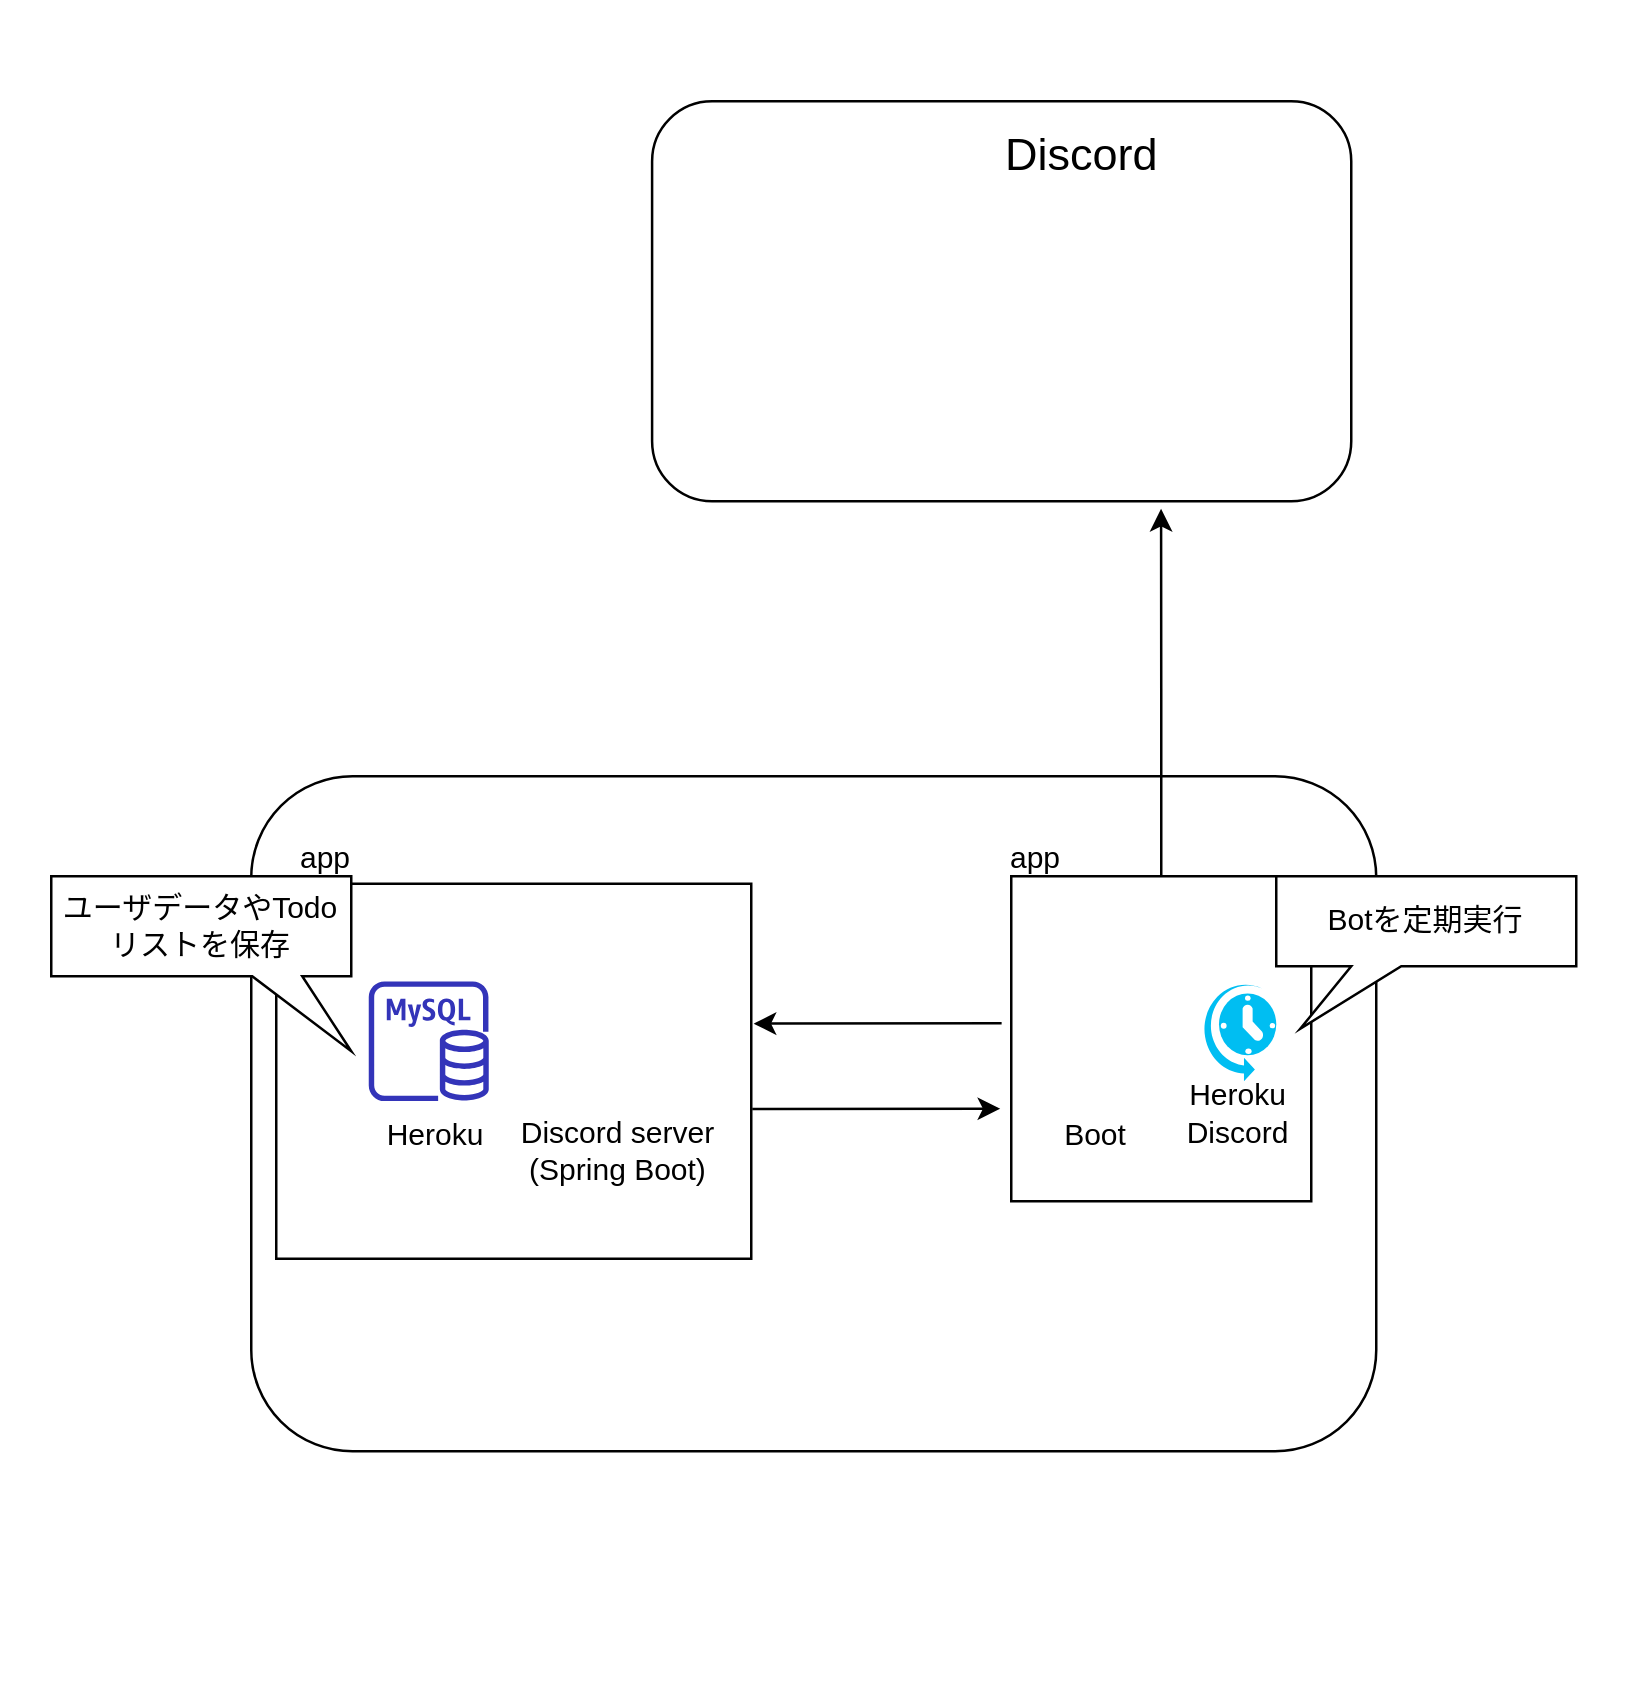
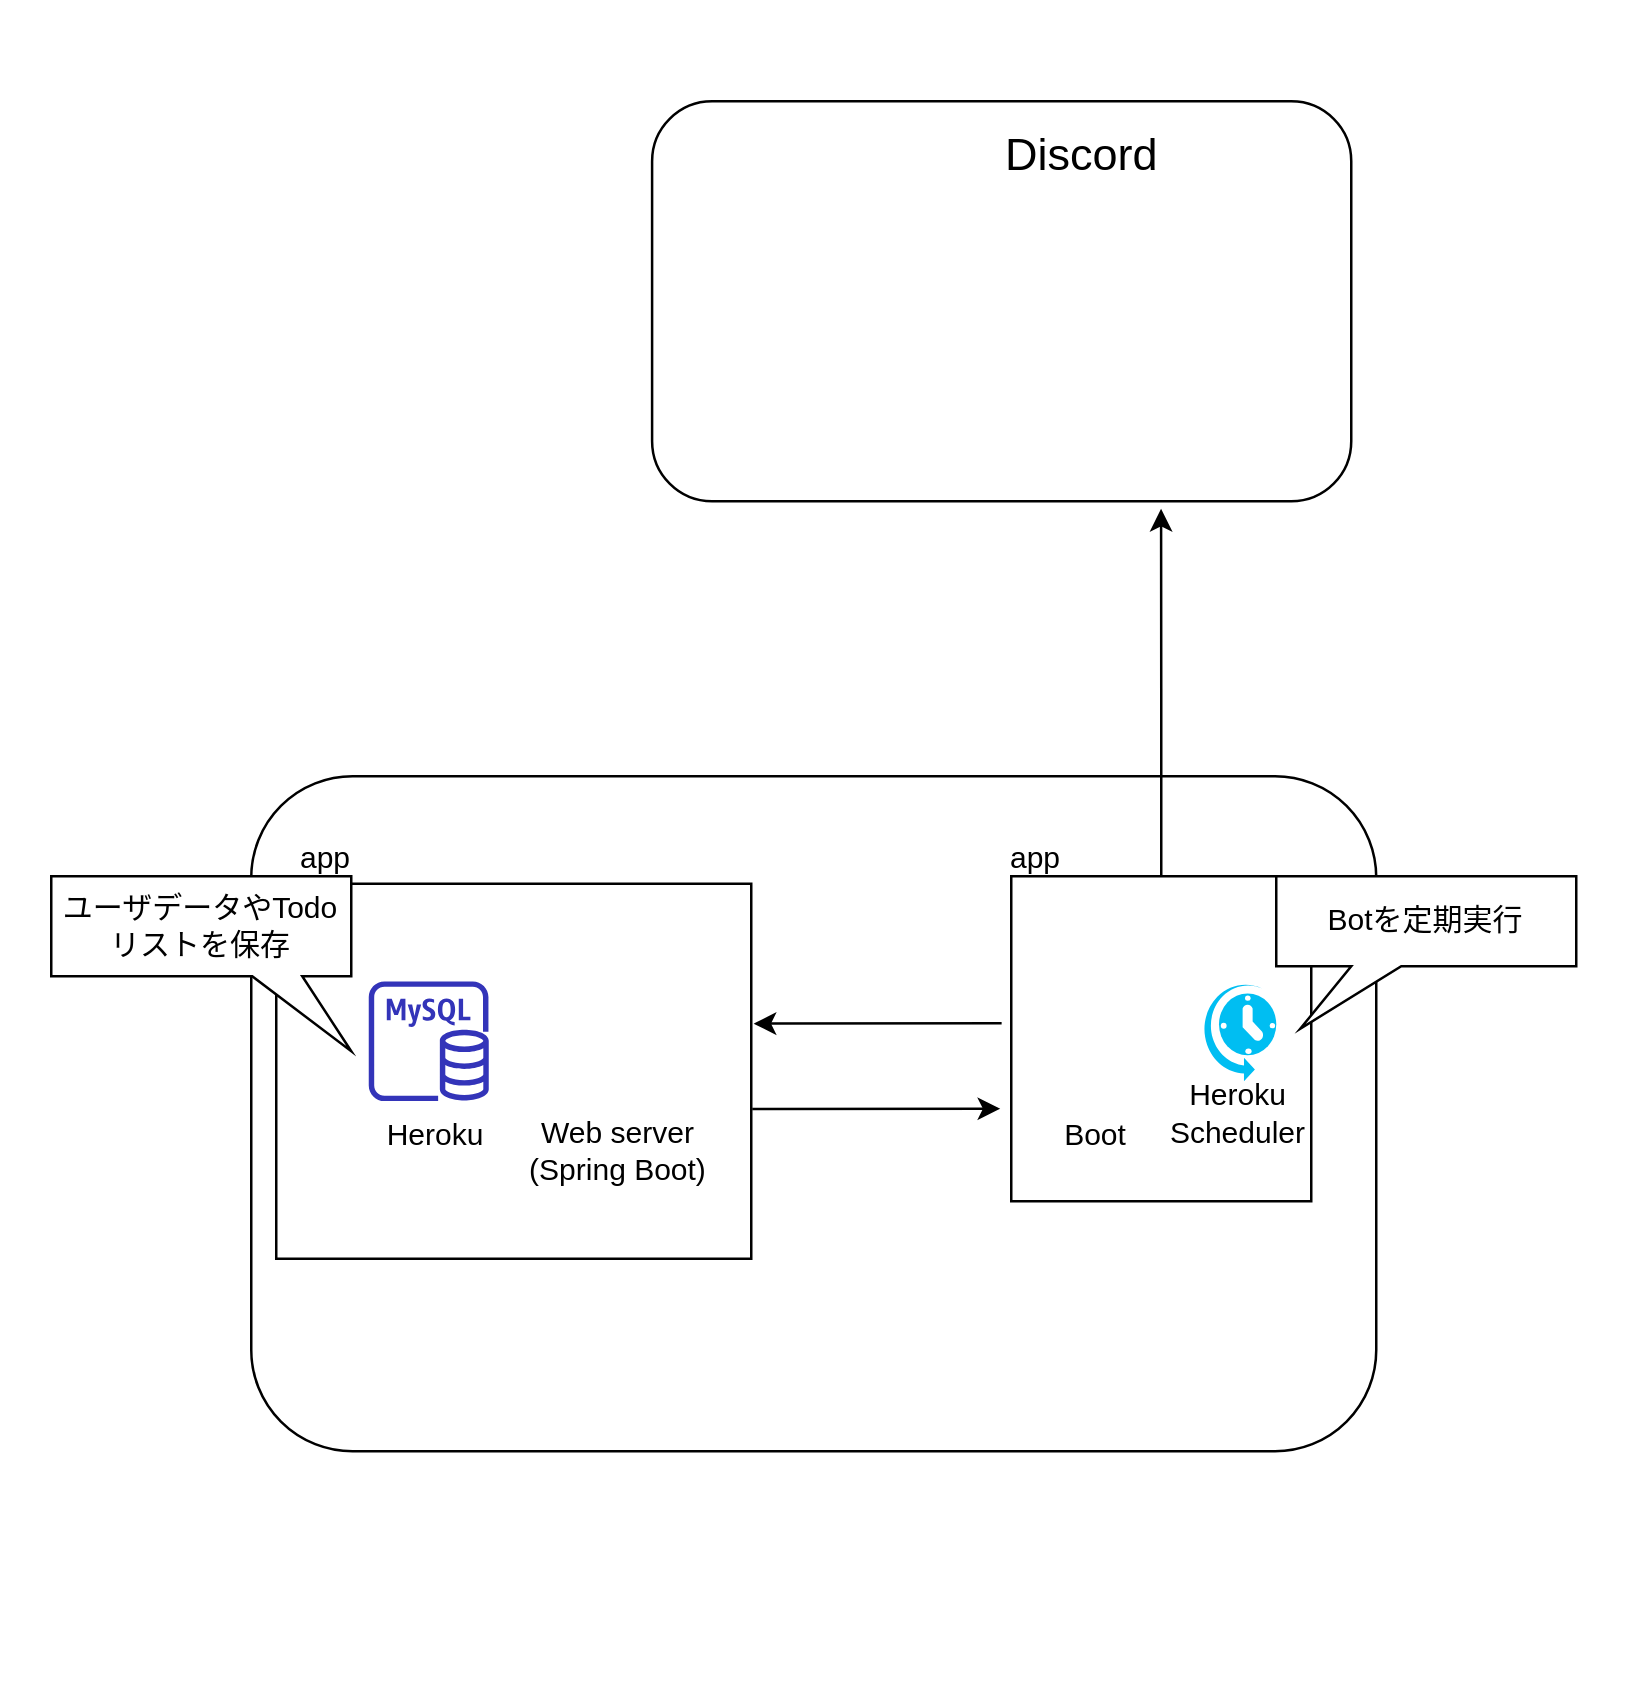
node "Heroku Discord": label "Heroku Discord" -> "Heroku Scheduler"
node "Discord server (Spring Boot)": label "Discord server (Spring Boot)" -> "Web server (Spring Boot)"
